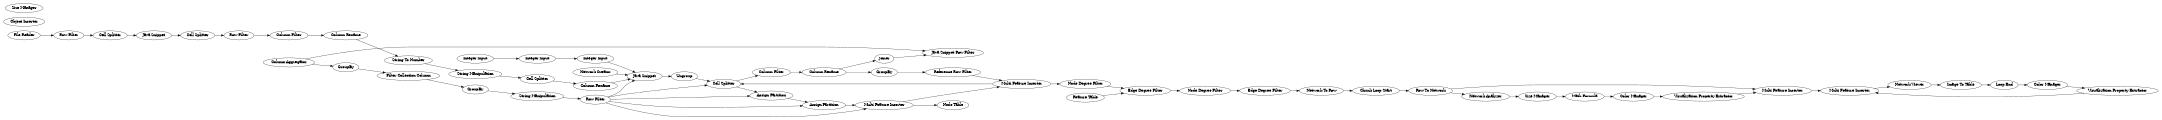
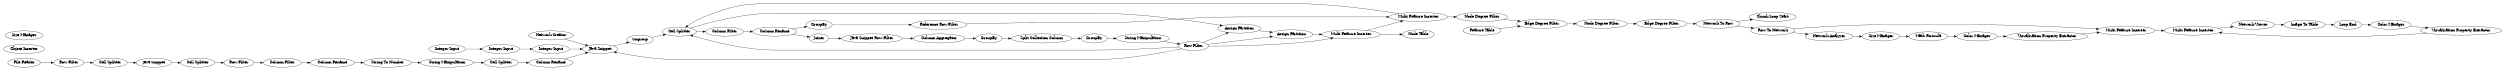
edge "Column Aggregator" -> "Java Snippet Row Filter": reversed
node "Filter Collection Column": label "Filter Collection Column" -> "Split Collection Column"
edge "Chunk Loop Start" -> "Row To Network": now "Network To Row" -> "Row To Network"
